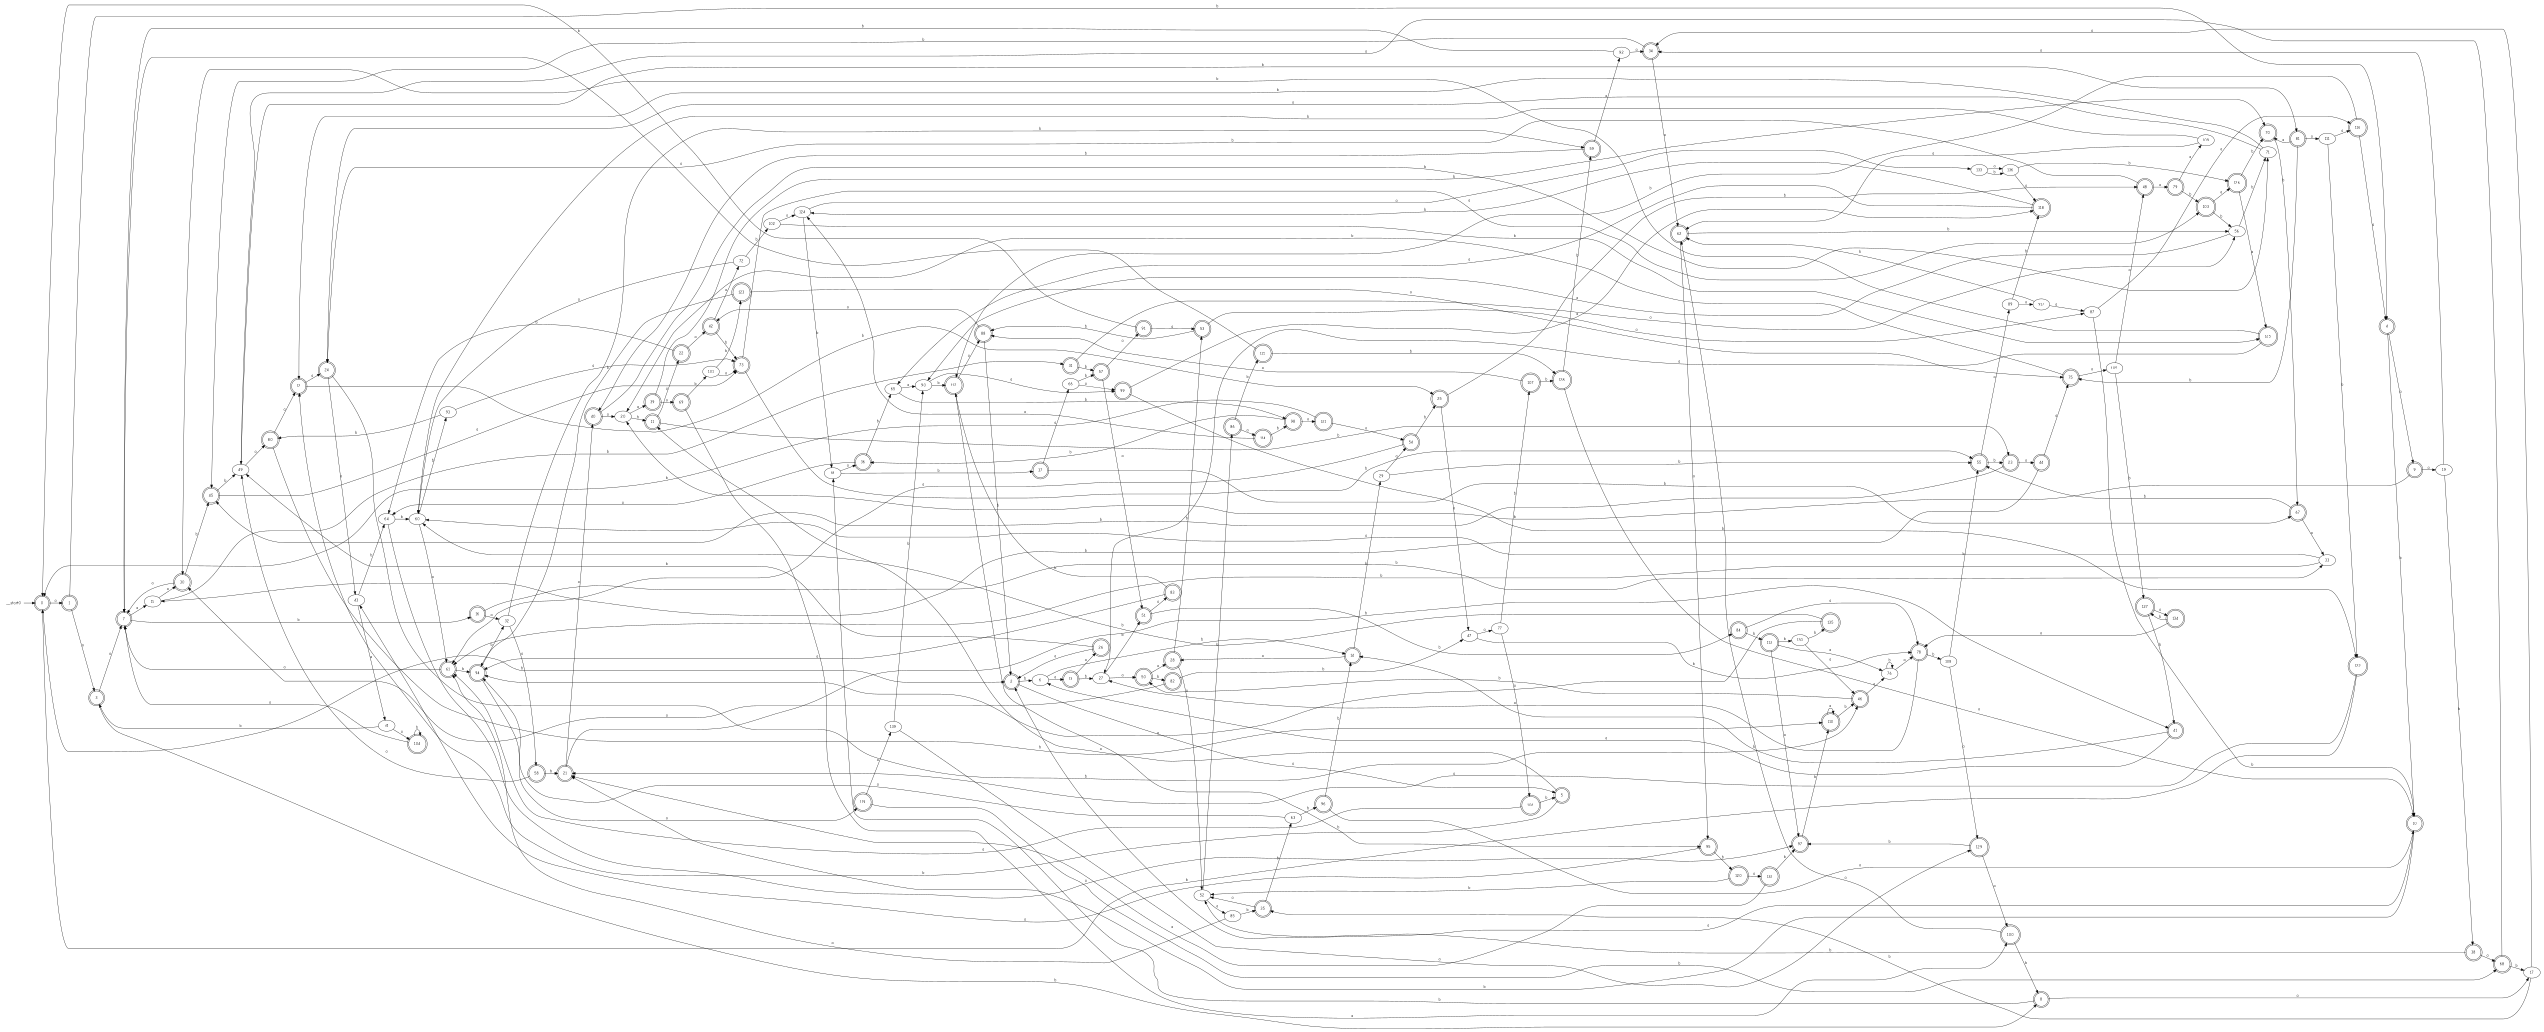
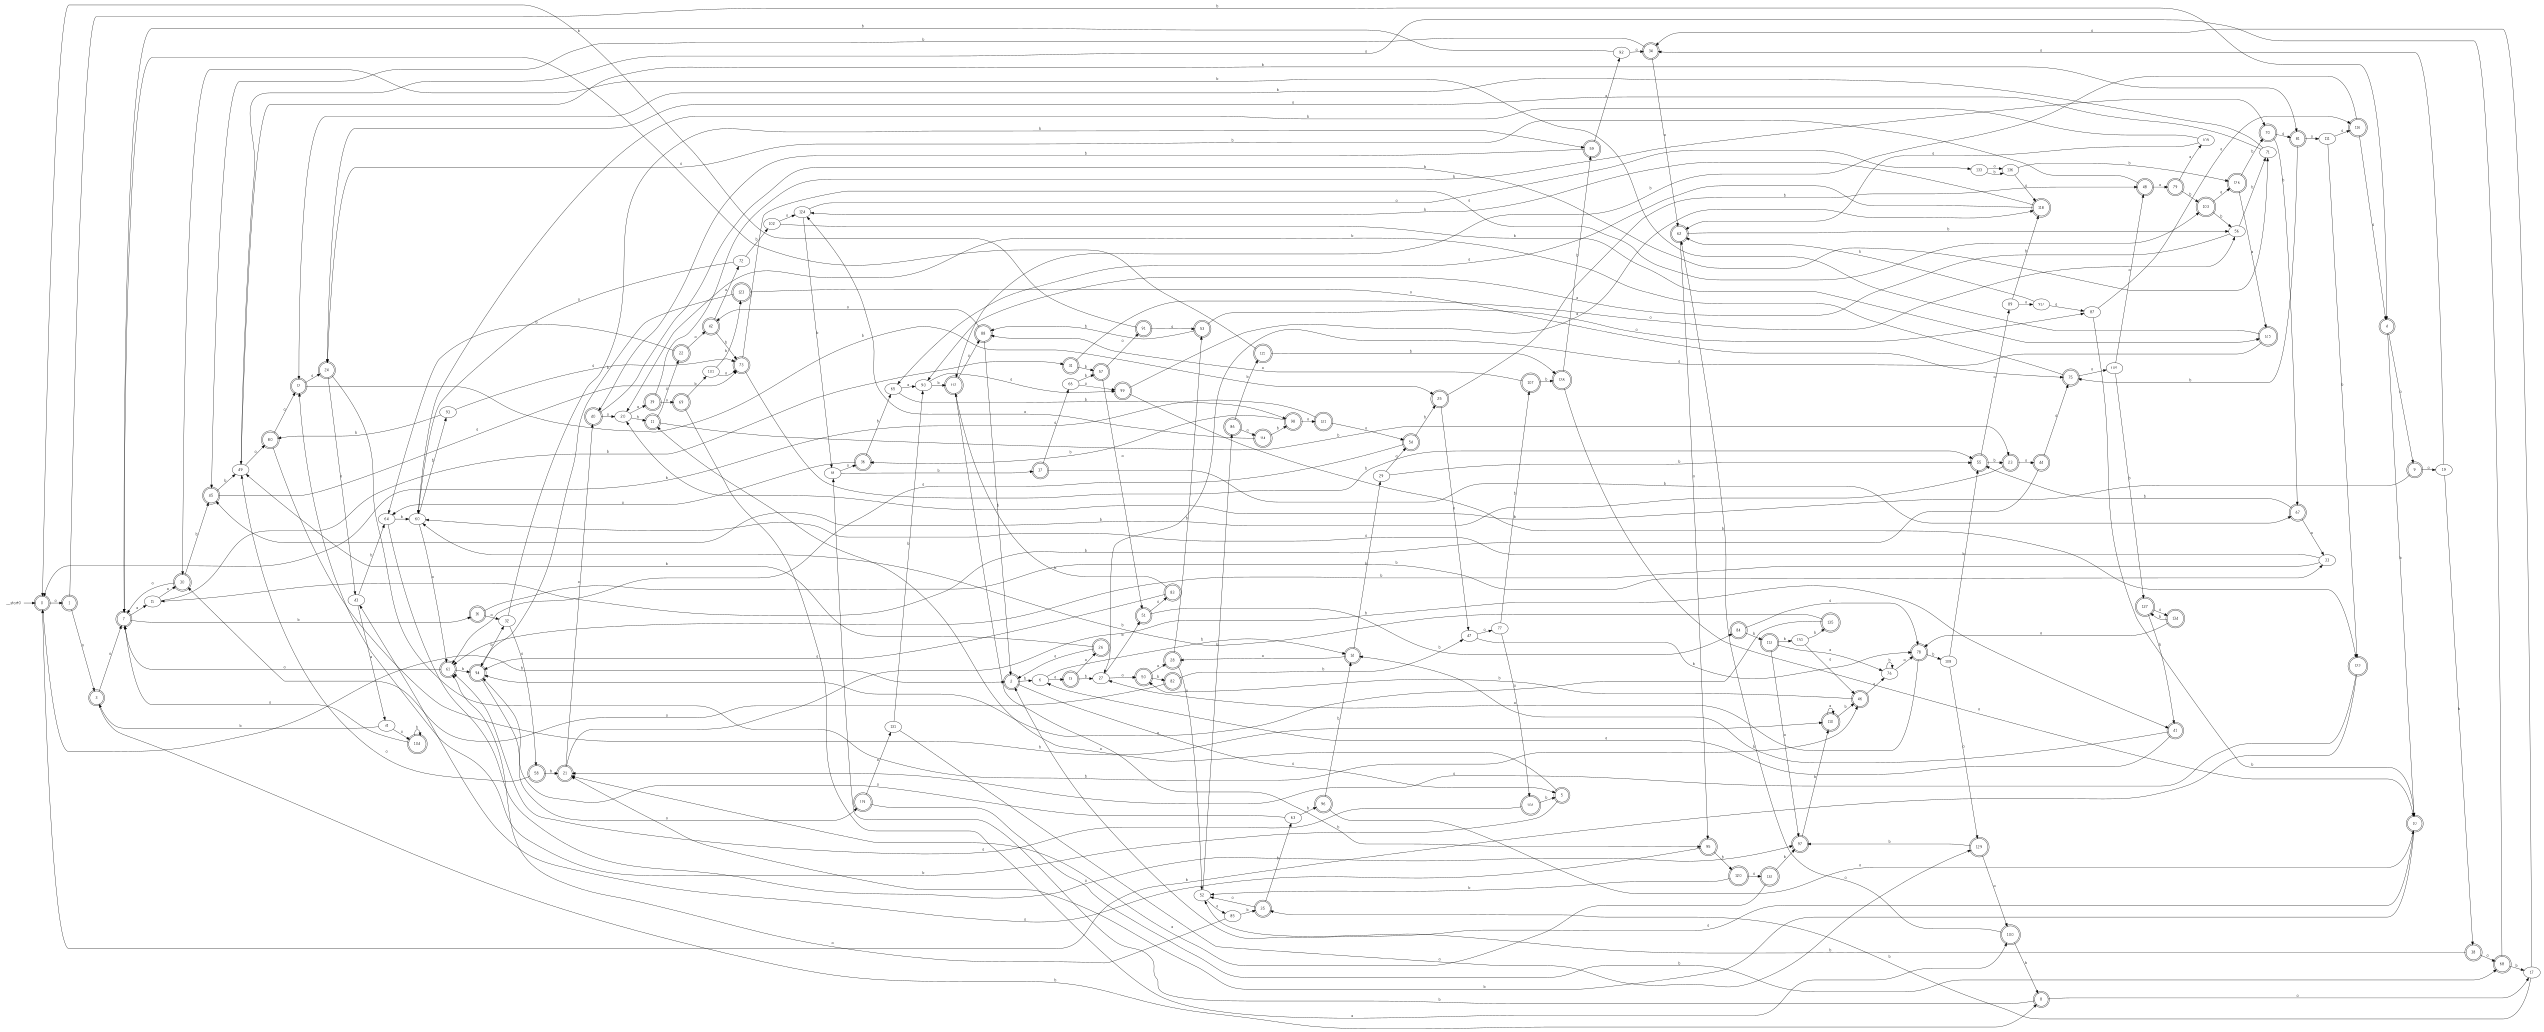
edge "81" -> "70": reversed
node "139": label "139" -> "131"
